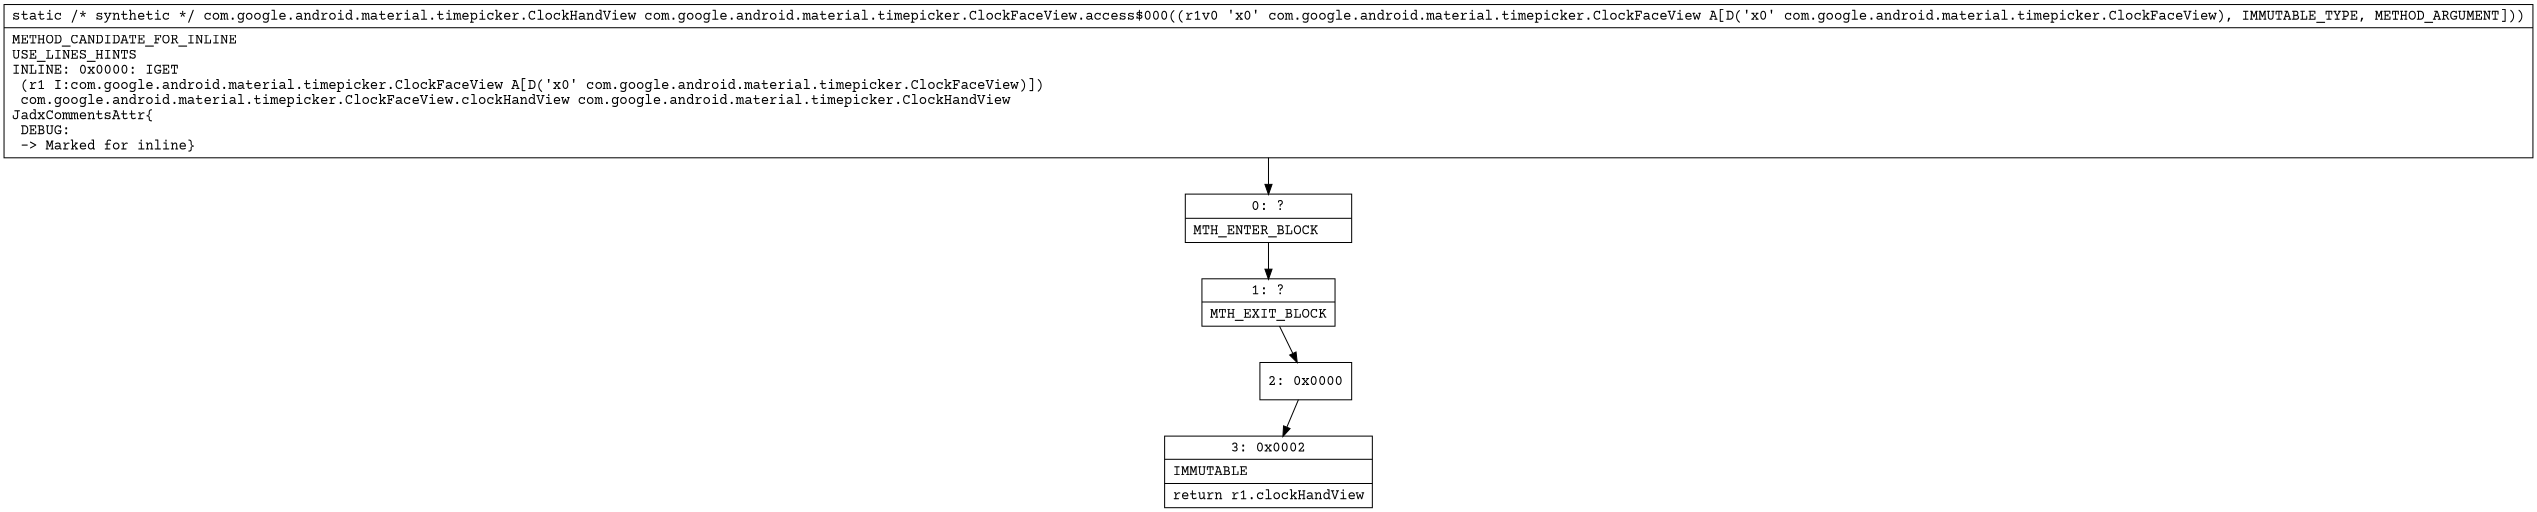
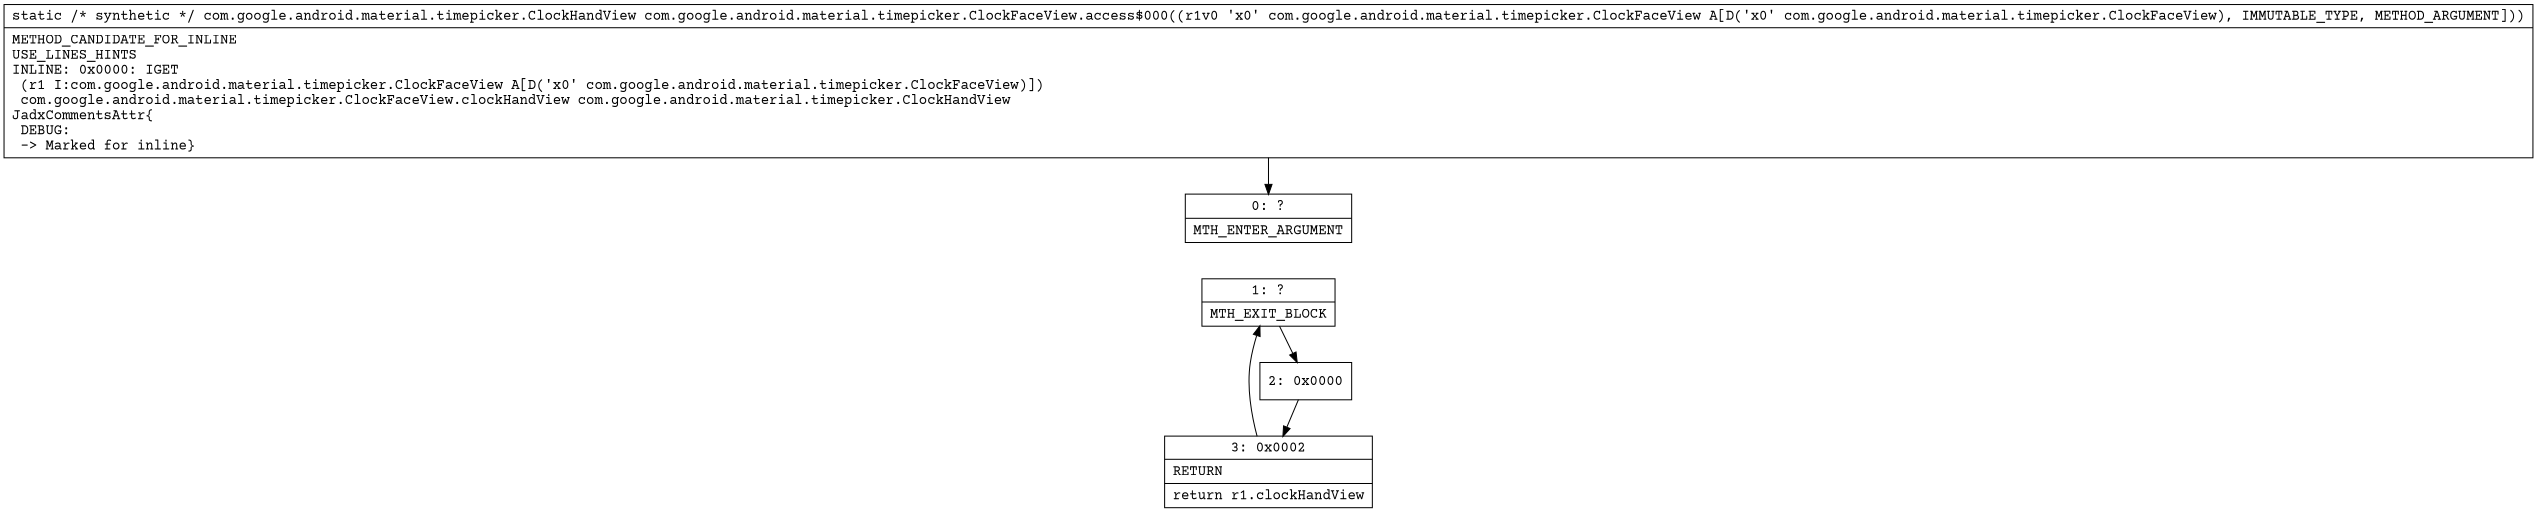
node "0: ?": text "MTH_ENTER_BLOCK" -> "MTH_ENTER_ARGUMENT"
edge "0: ?" -> "1: ?": now "3: 0x0002" -> "1: ?"
node "3: 0x0002": text "IMMUTABLE" -> "RETURN"
